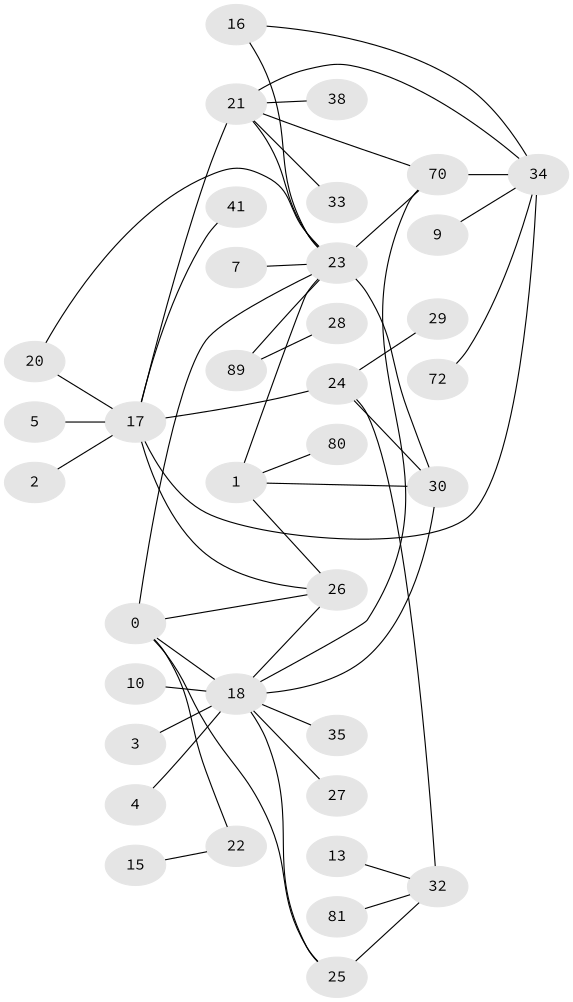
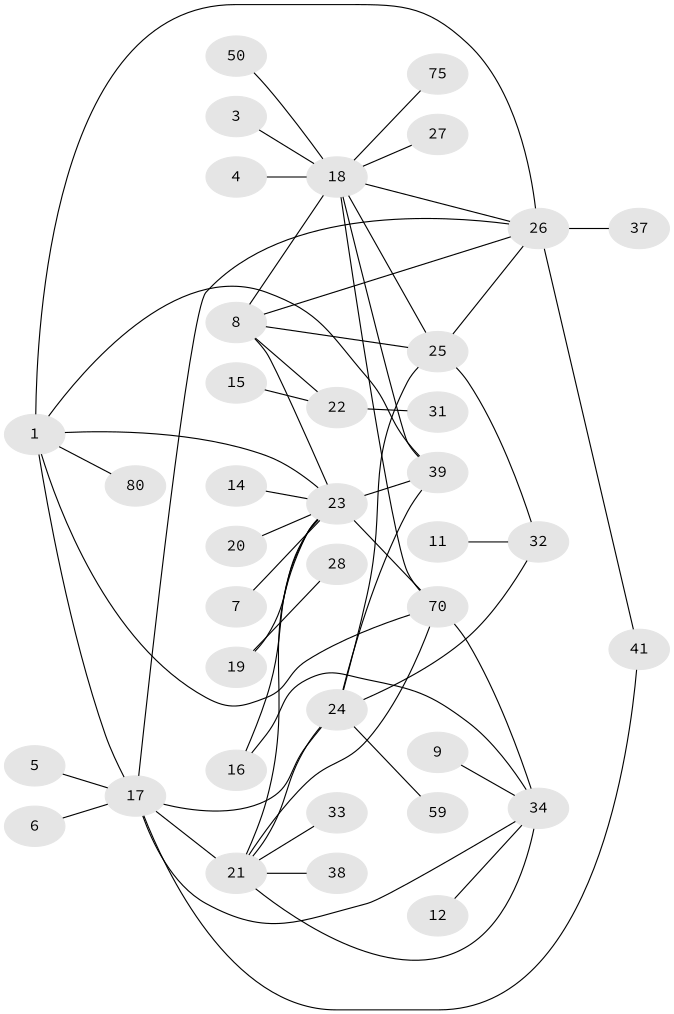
node "37": added
edge "26" -- "25": added
node "29": label "29" -> "59"
node "89": label "89" -> "19"
node "72": label "72" -> "12"
edge "20" -- "17": now "1" -- "17"
node "31": added
edge "26" -- "41": added
node "2": label "2" -> "6"
node "14": added
node "30": label "30" -> "39"
edge "25" -- "24": added
node "0": label "0" -> "8"
edge "1" -- "70": added
node "10": label "10" -> "50"
node "35": label "35" -> "75"
edge "24" -- "21": added
node "13": removed
node "81": label "81" -> "11"
